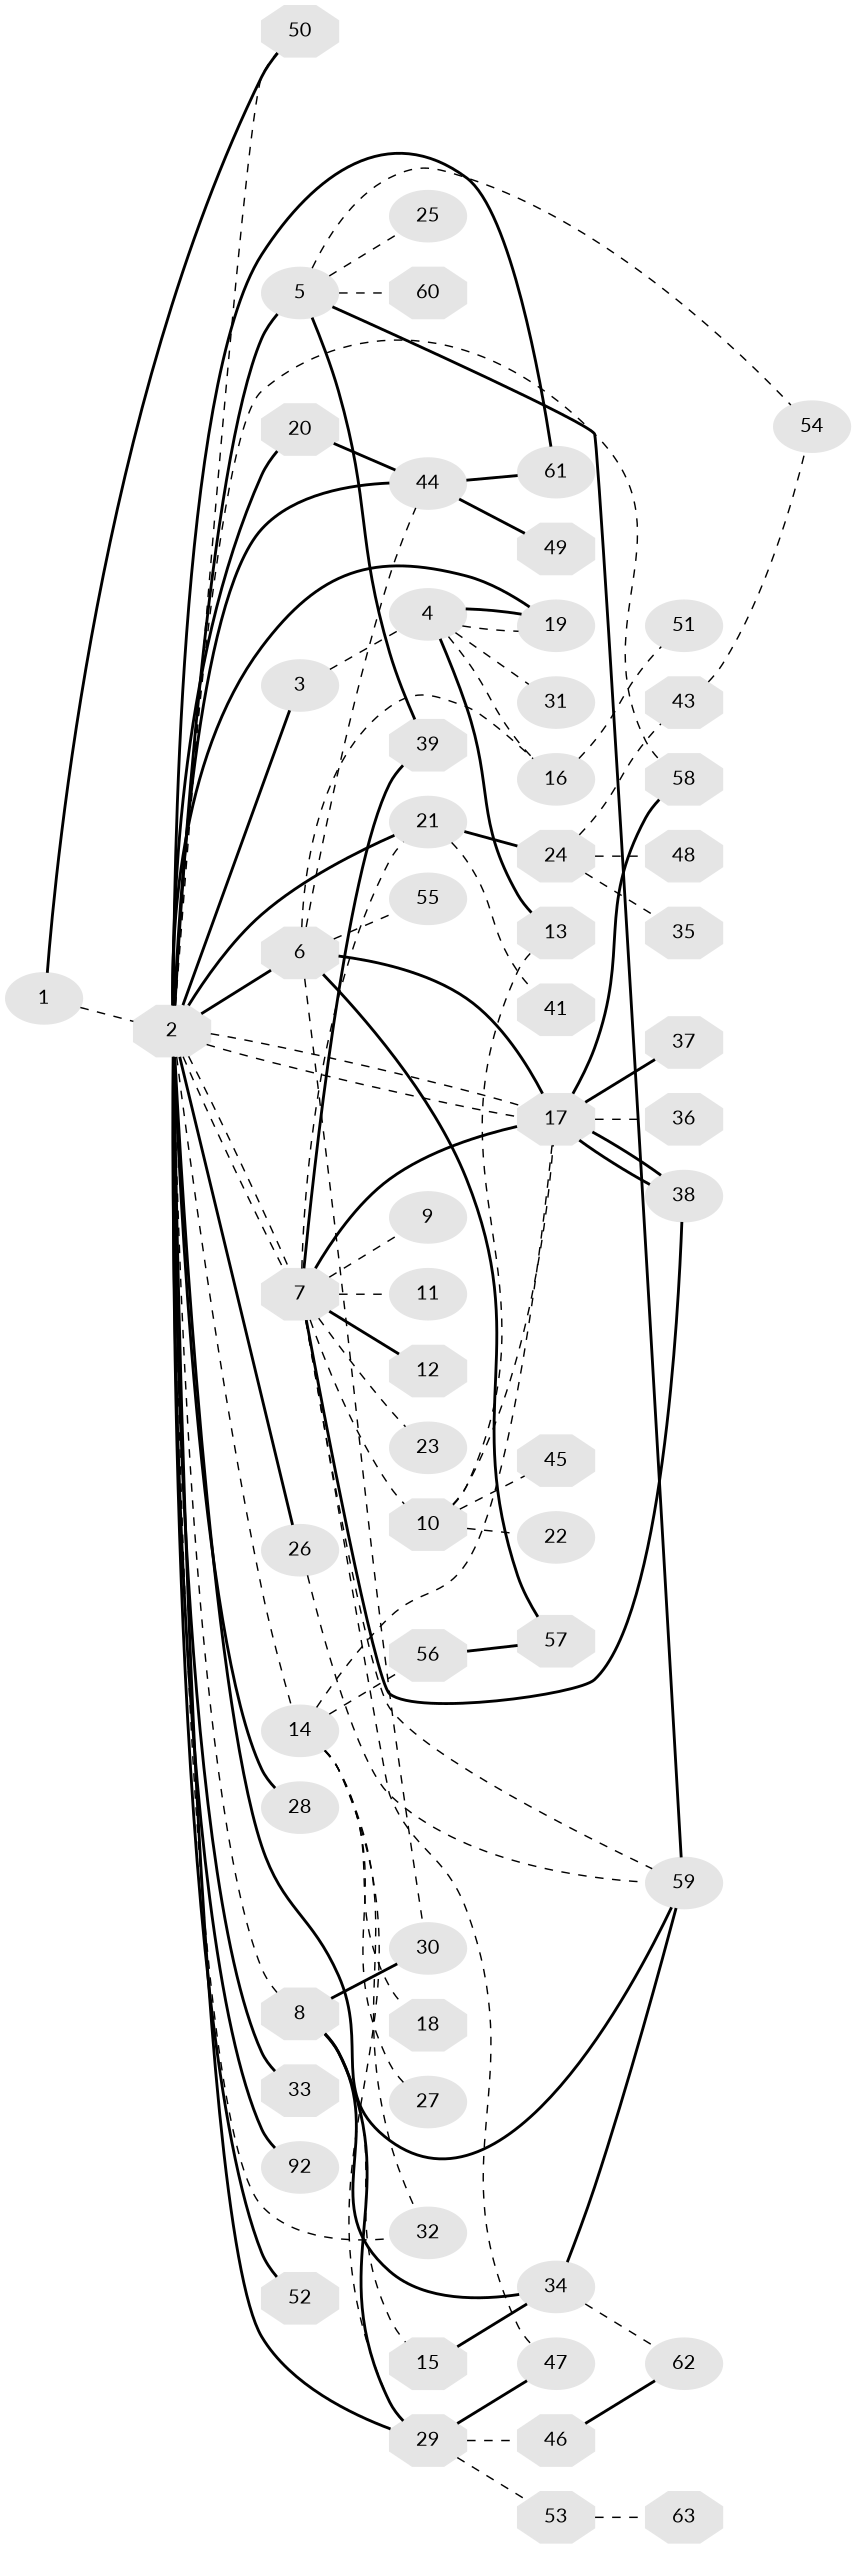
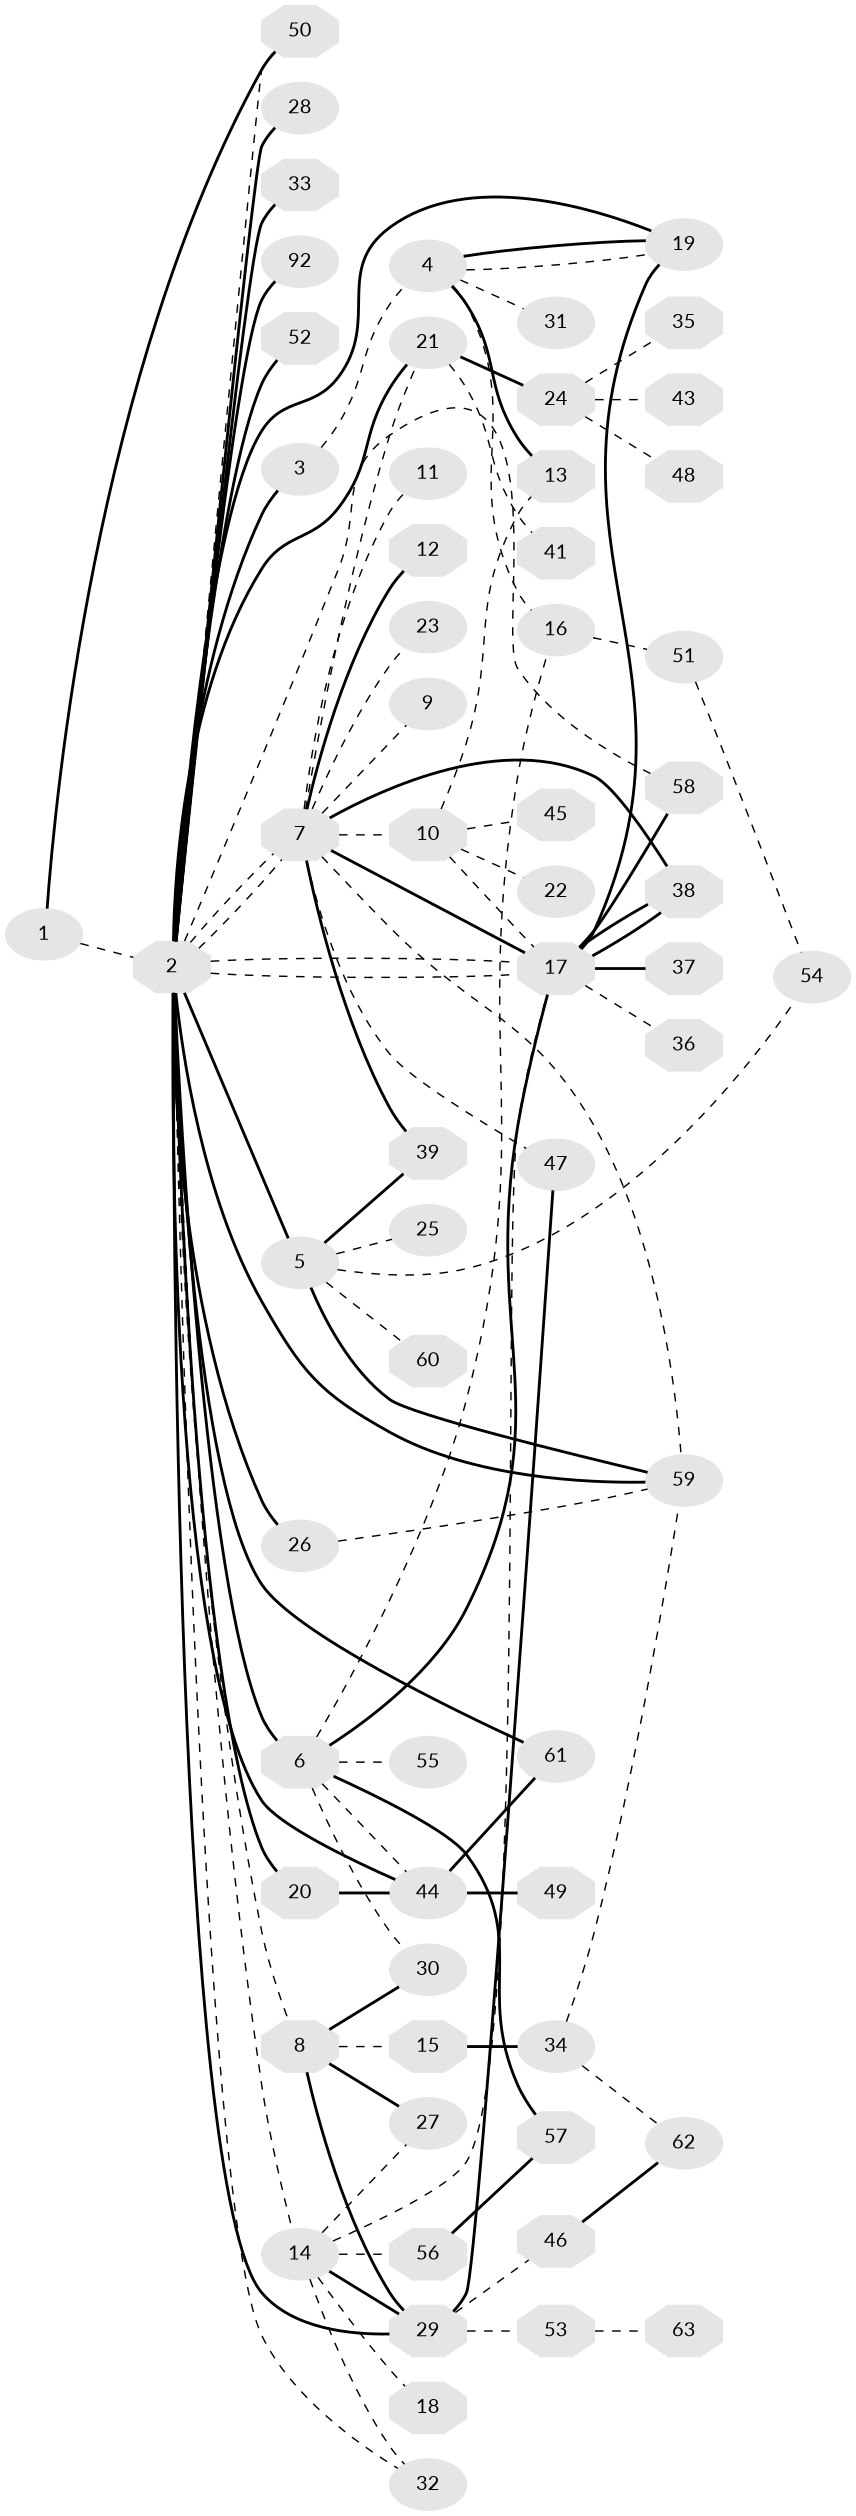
edge "54" -- "43": now "54" -- "51"
edge "19" -- "17": added
node "38": shape ellipse -> octagon
edge "14" -- "29": style dashed -> bold
edge "59" -- "34": style bold -> dashed
edge "8" -- "34": now "8" -- "27"
